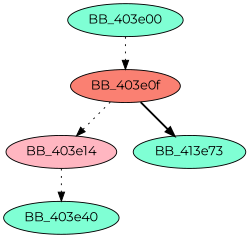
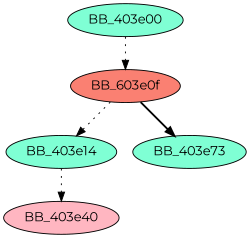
node "BB_403e0f": label "BB_403e0f" -> "BB_603e0f"
node "BB_403e14": fillcolor lightpink -> aquamarine
node "BB_413e73": label "BB_413e73" -> "BB_403e73"
node "BB_403e40": fillcolor aquamarine -> lightpink
